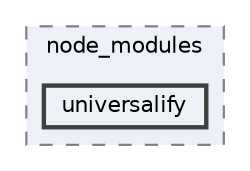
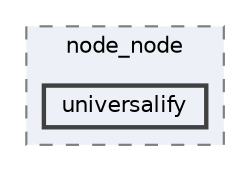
cluster "node_modules": label "node_modules" -> "node_node"
